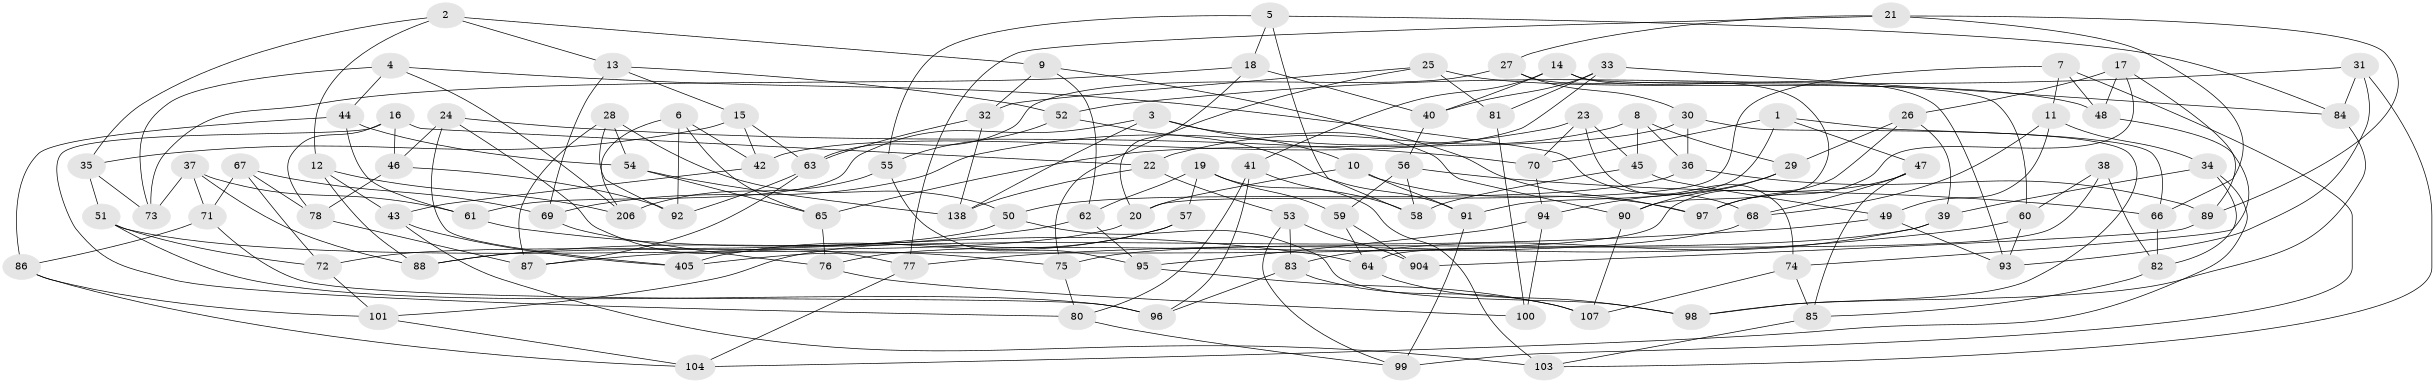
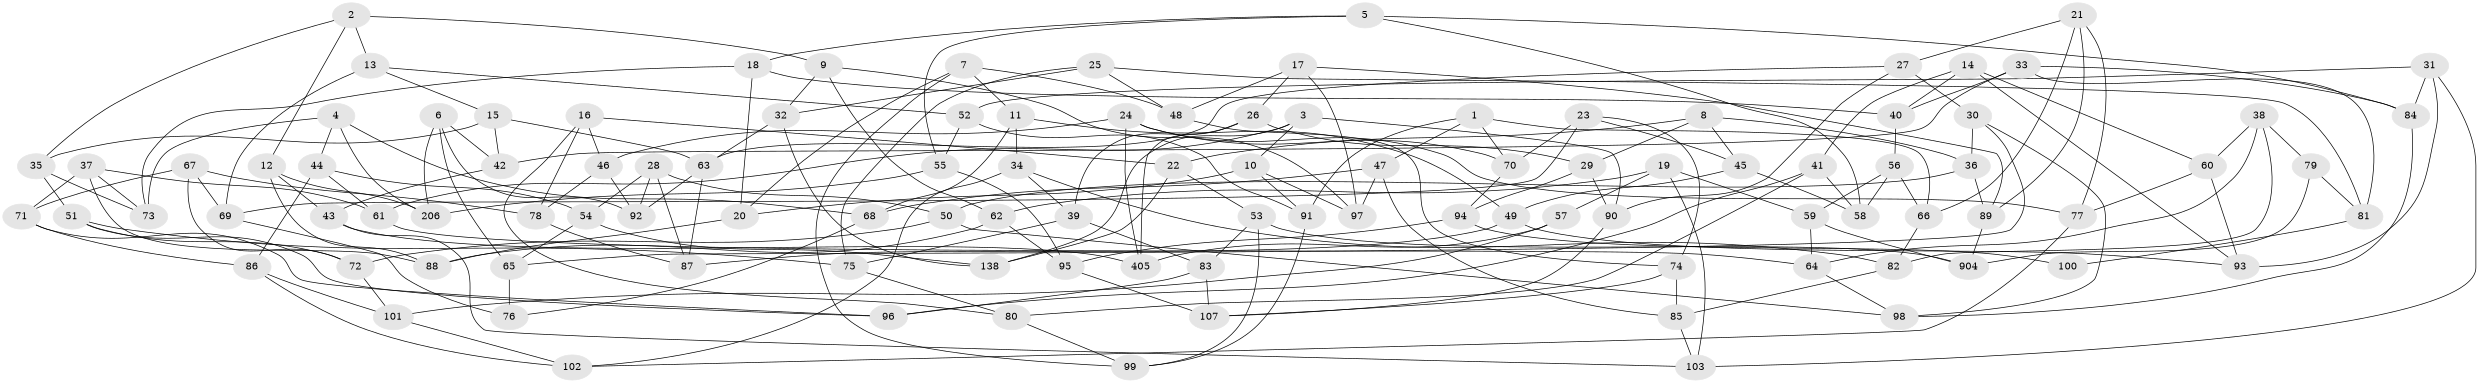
node "79": added
edge "76" -- "100": removed
node "104": label "104" -> "102"
